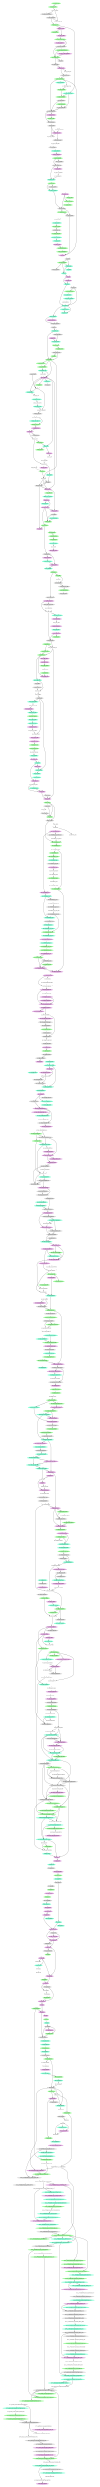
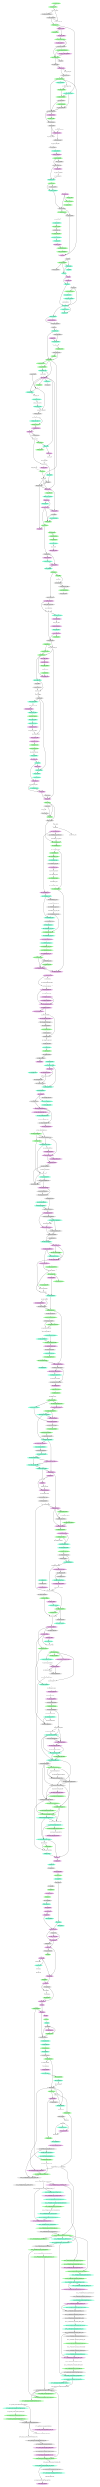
node "96 d/d_particle.o": fillcolor palegreen -> white
node "291 JStage.a/JSGFog.o": fillcolor plum -> aquamarine
node "352 JAudio2.a/JASSoundParams.o": fillcolor white -> palegreen
